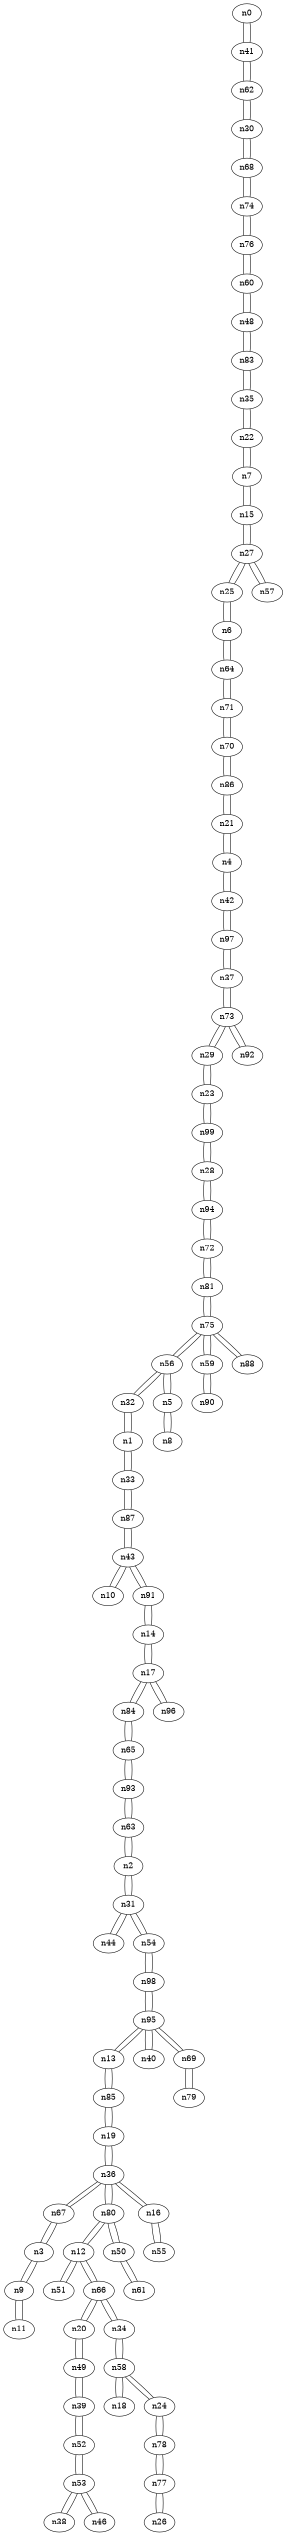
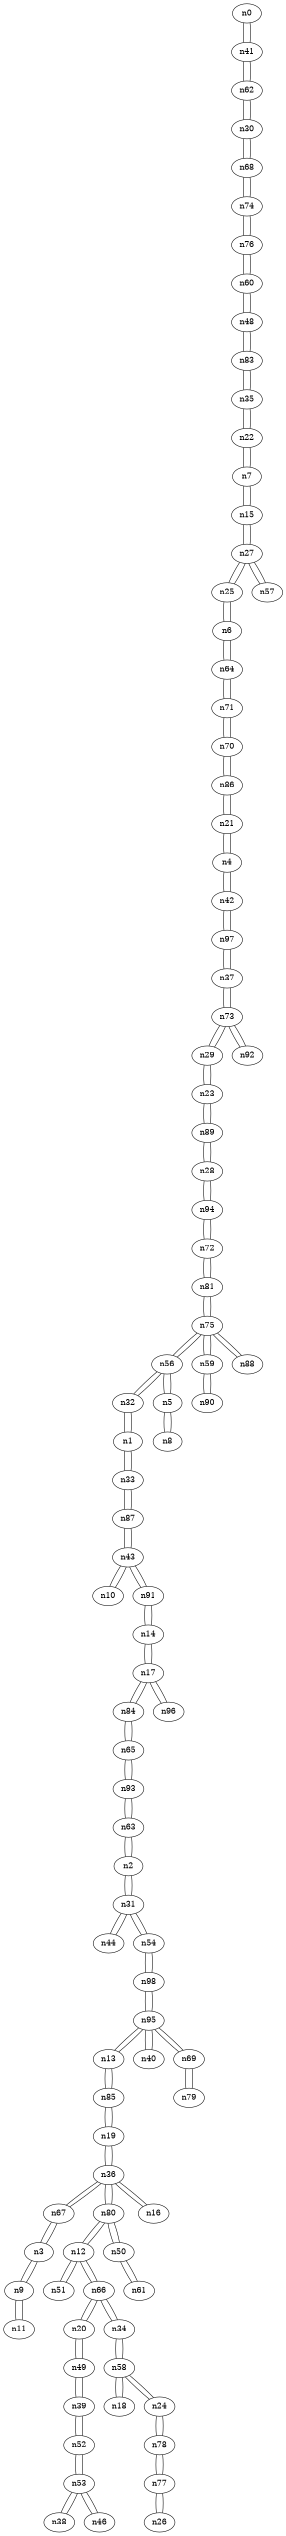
node "n99": label "n99" -> "n89"
node "n55": removed
